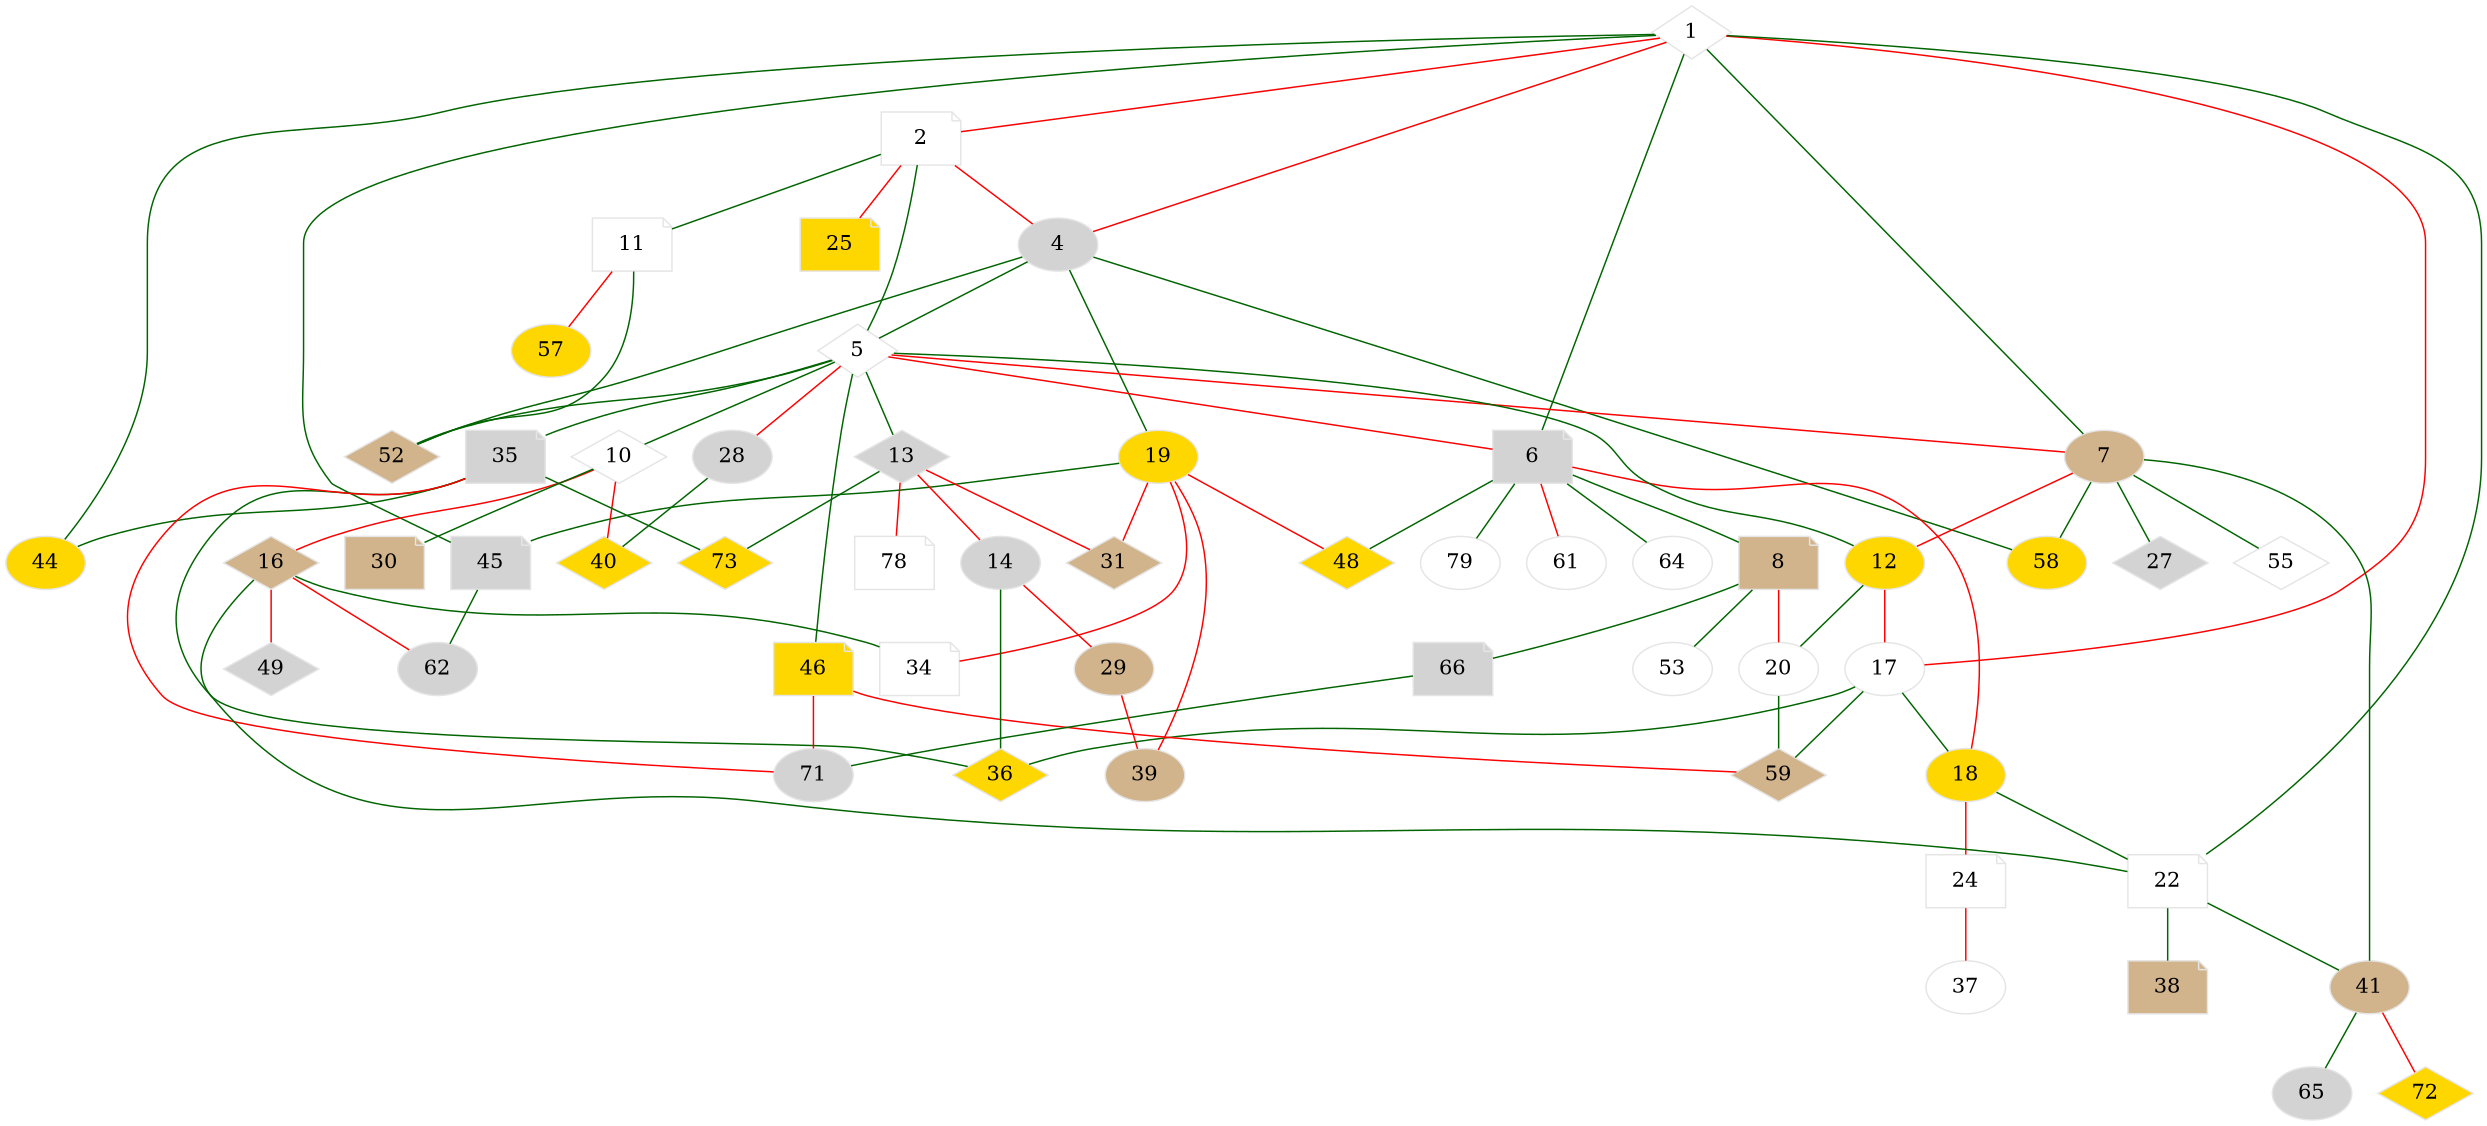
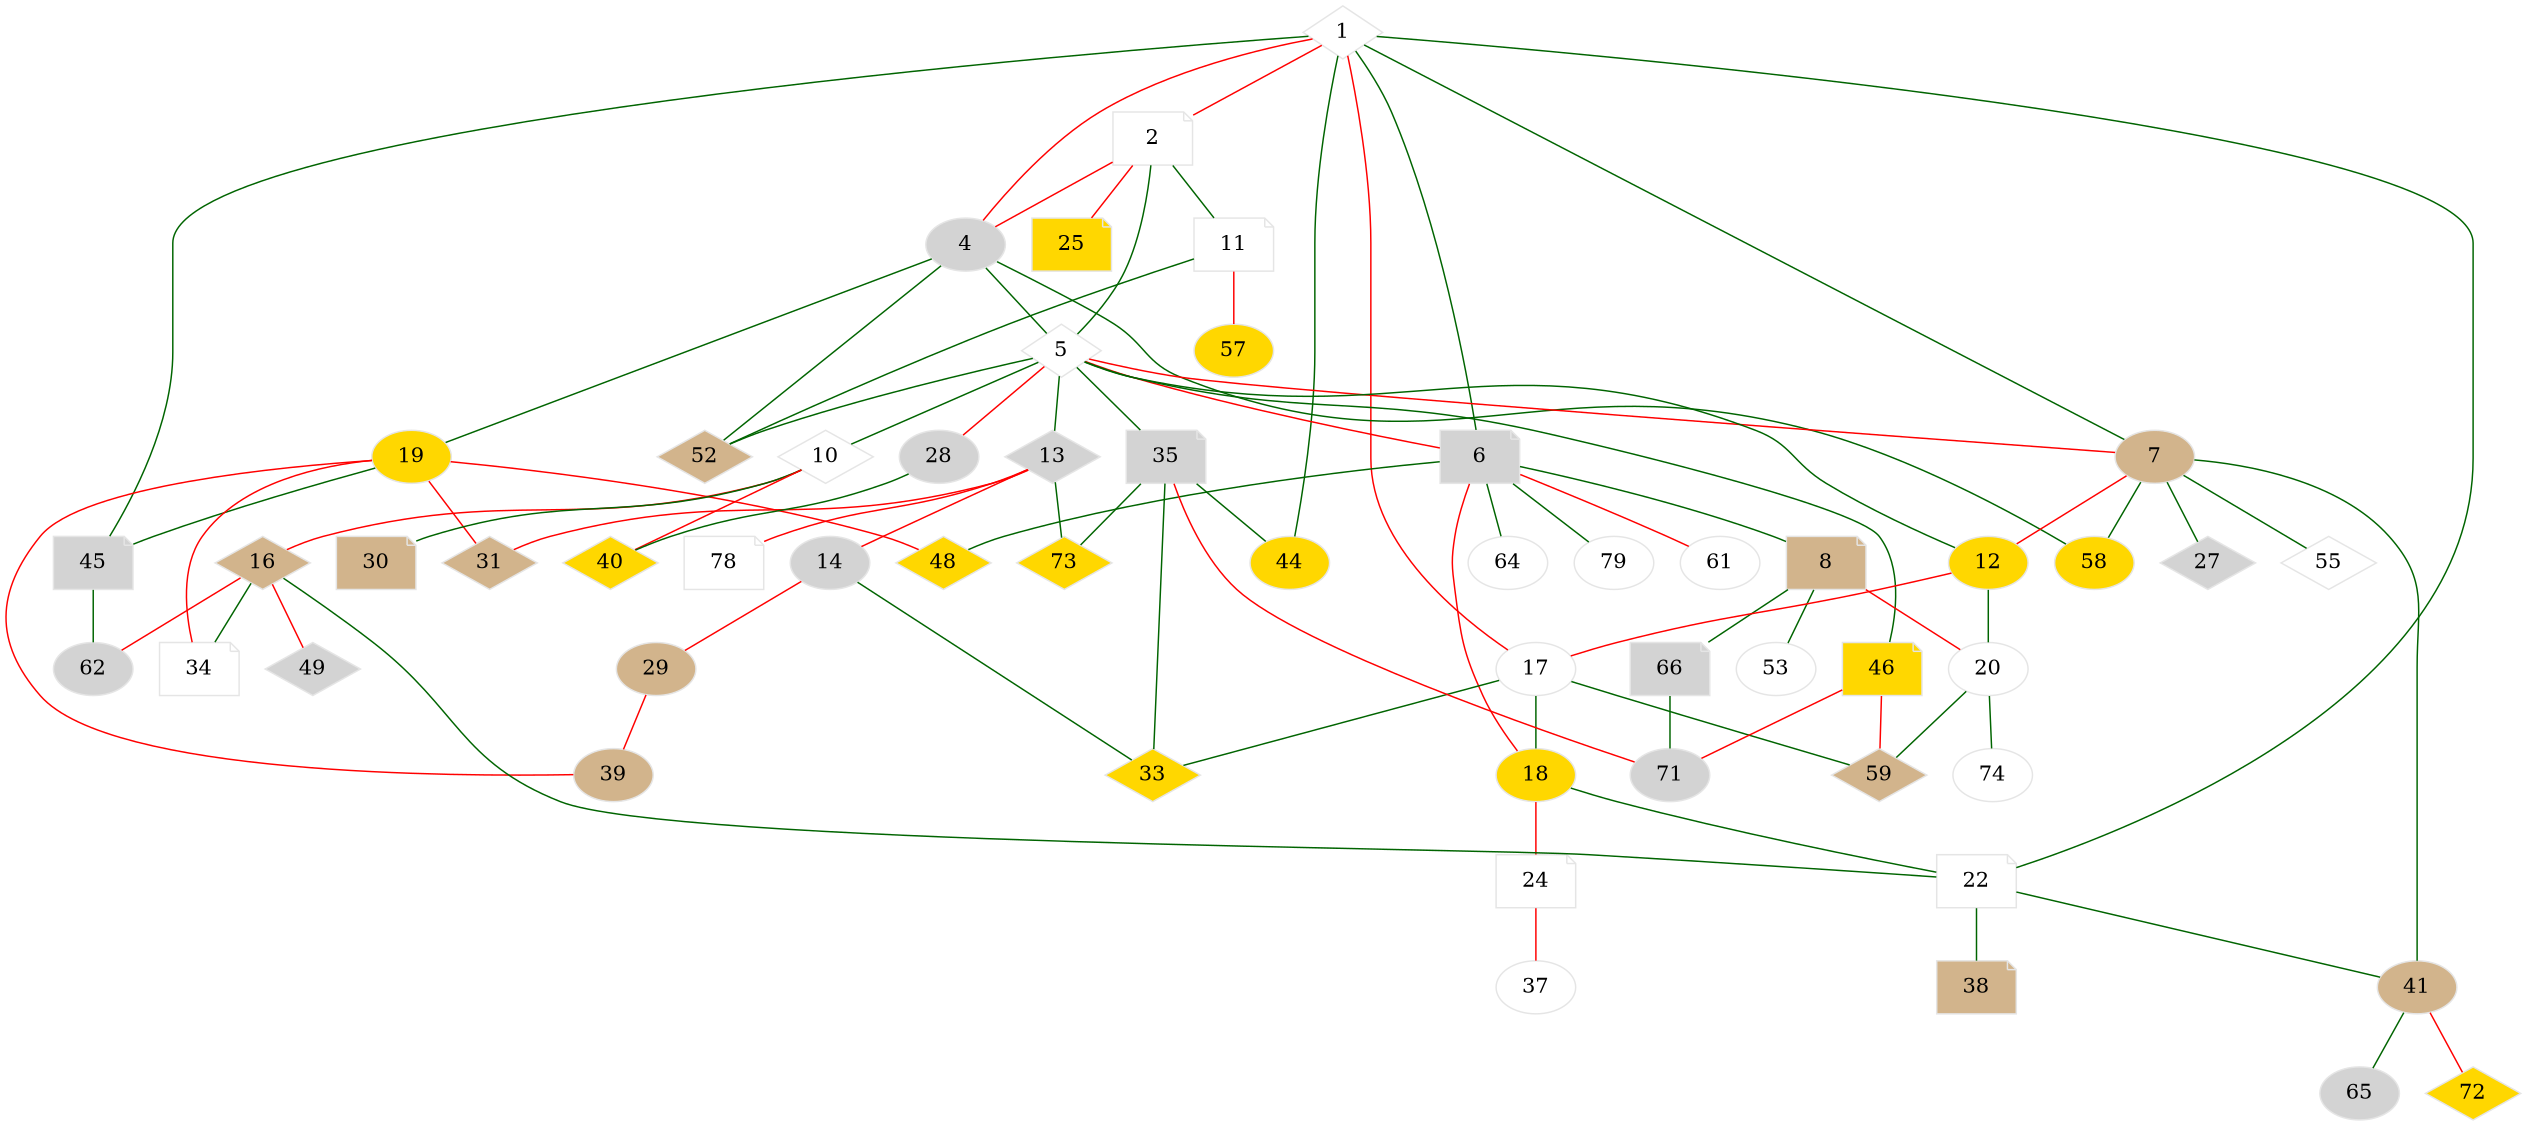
node "36": label "36" -> "33"
node "74": added
